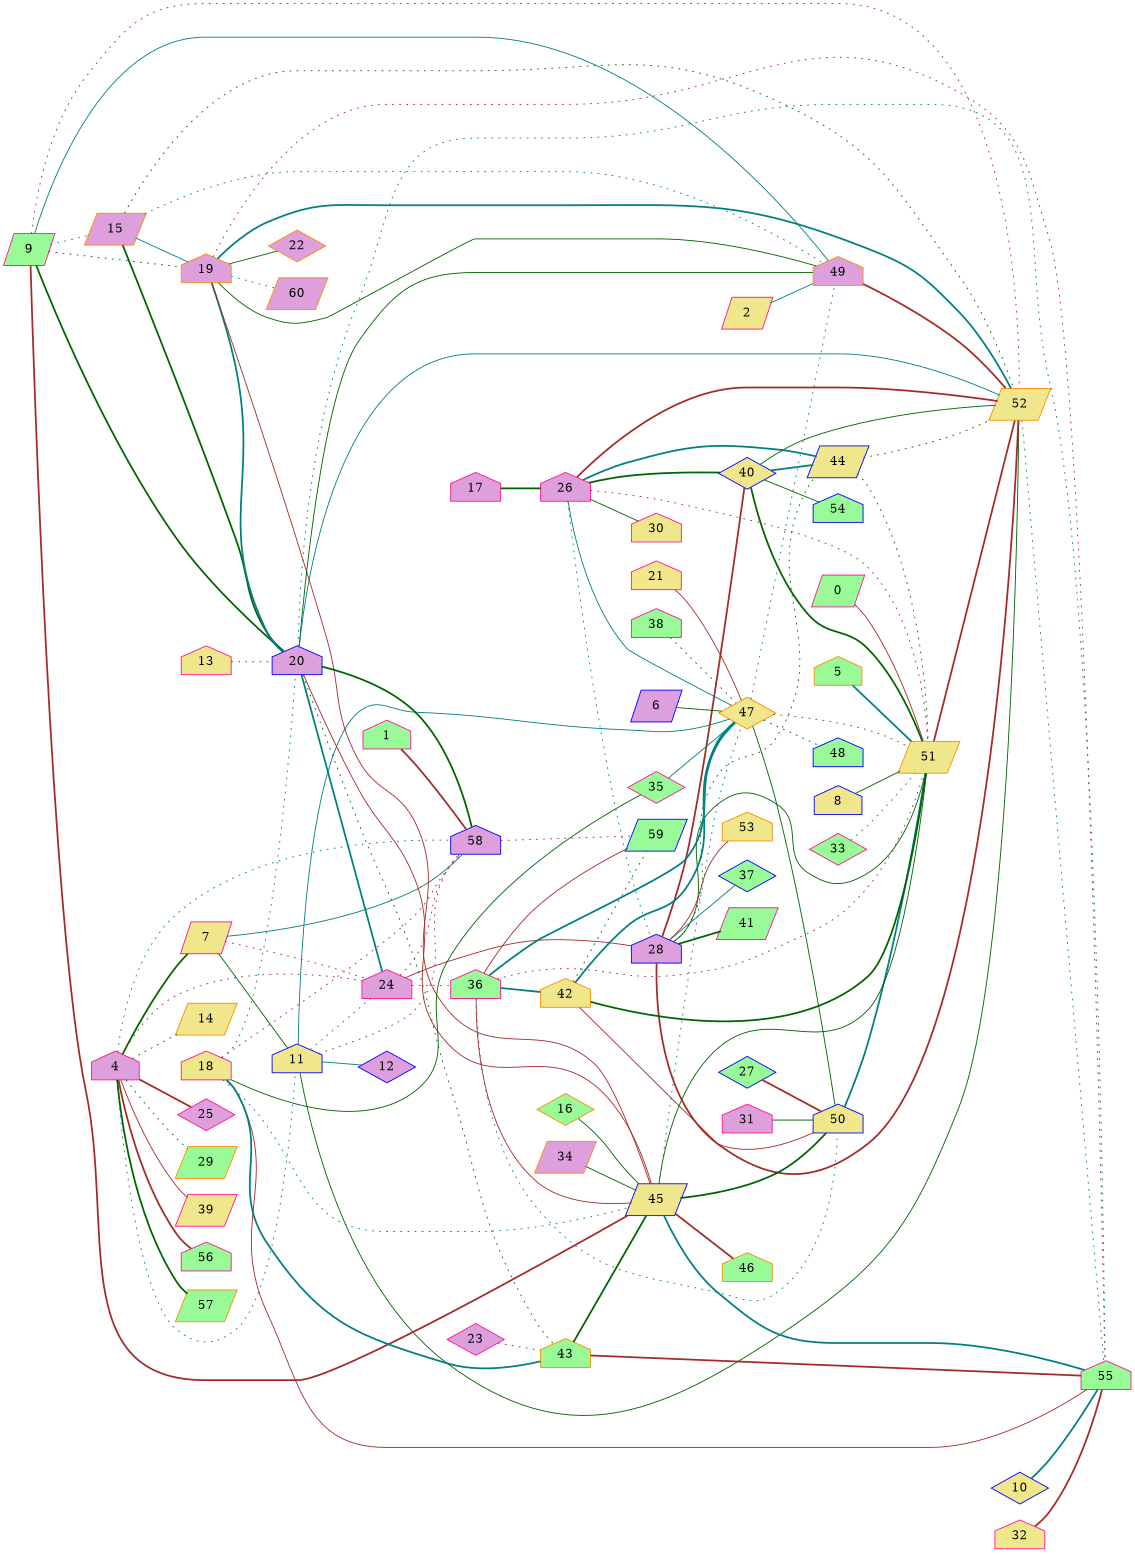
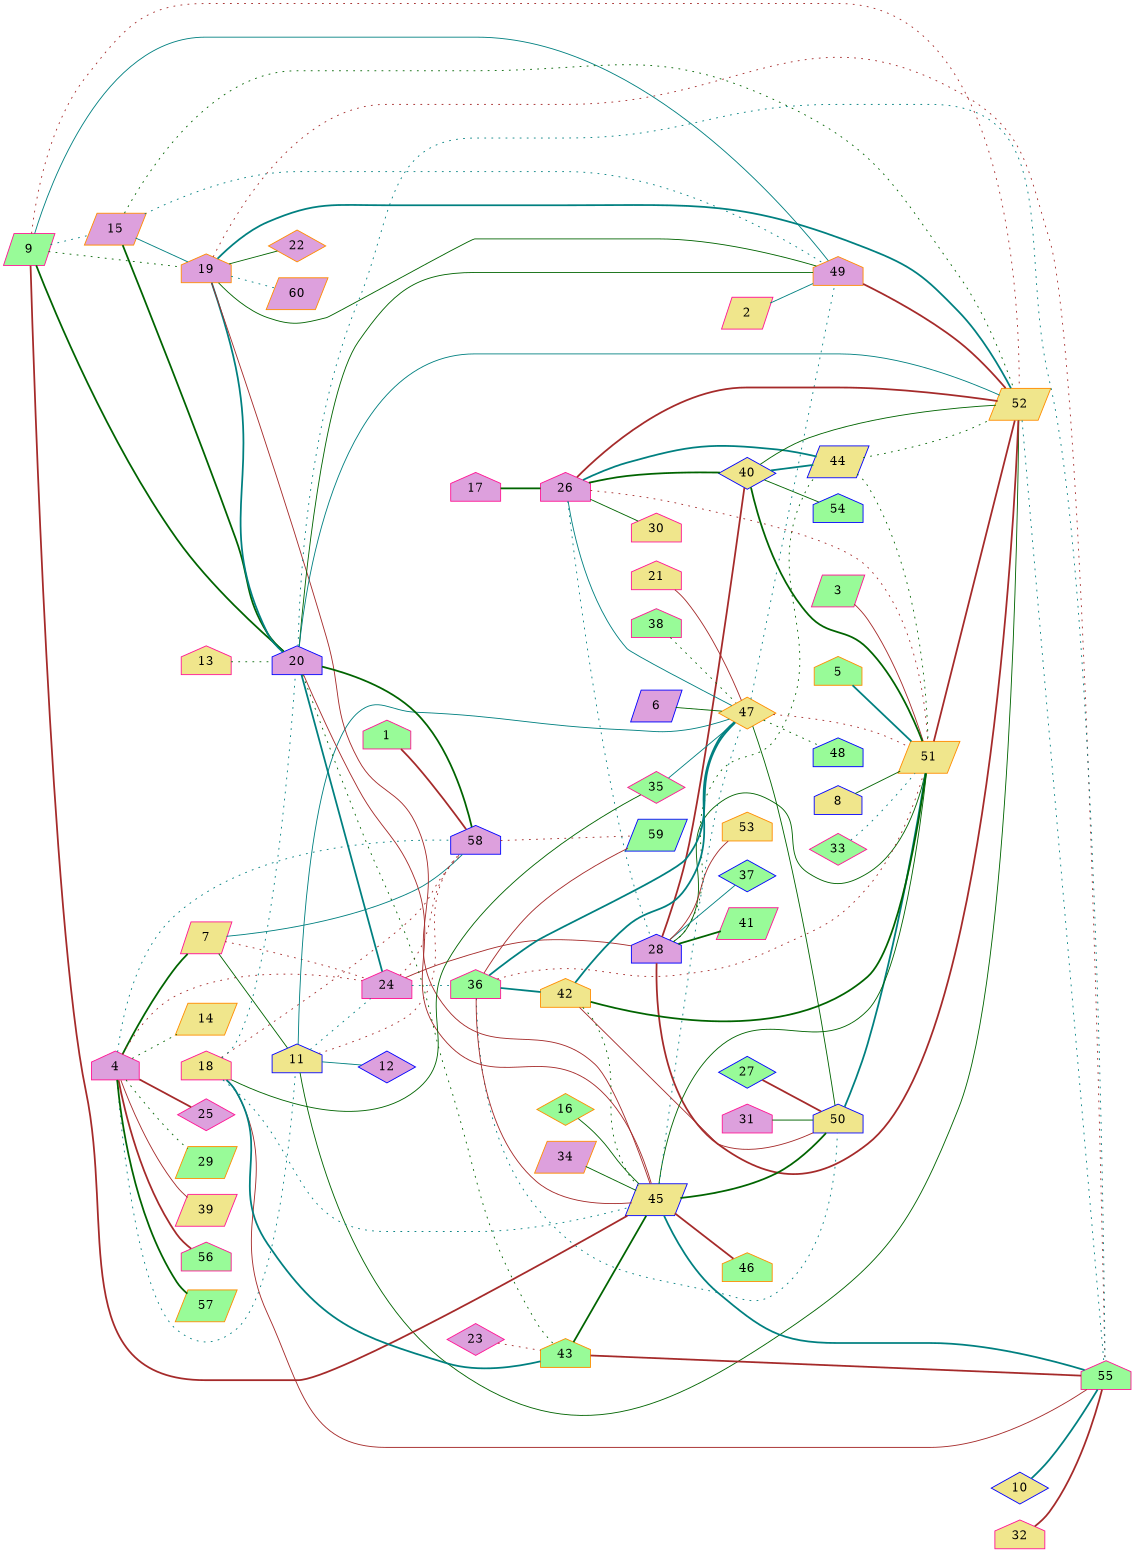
node "0": label "0" -> "3"
edge "59" -- "42": now "45" -- "42"
